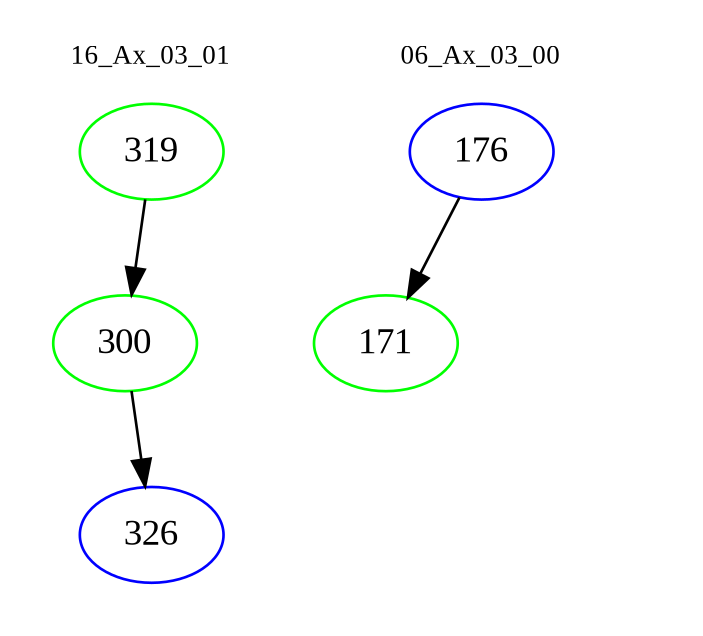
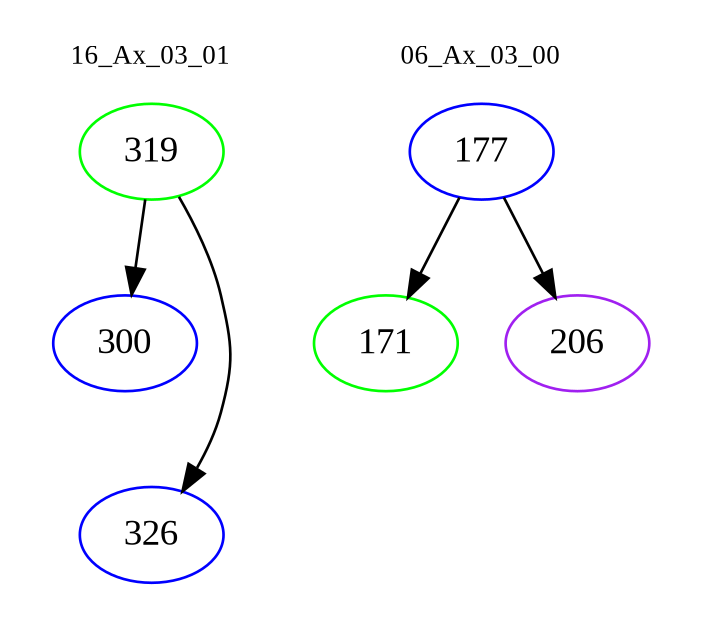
node "176": label "176" -> "177"
node "300": color green -> blue
node "206": added
edge "300" -> "326": now "319" -> "326"
